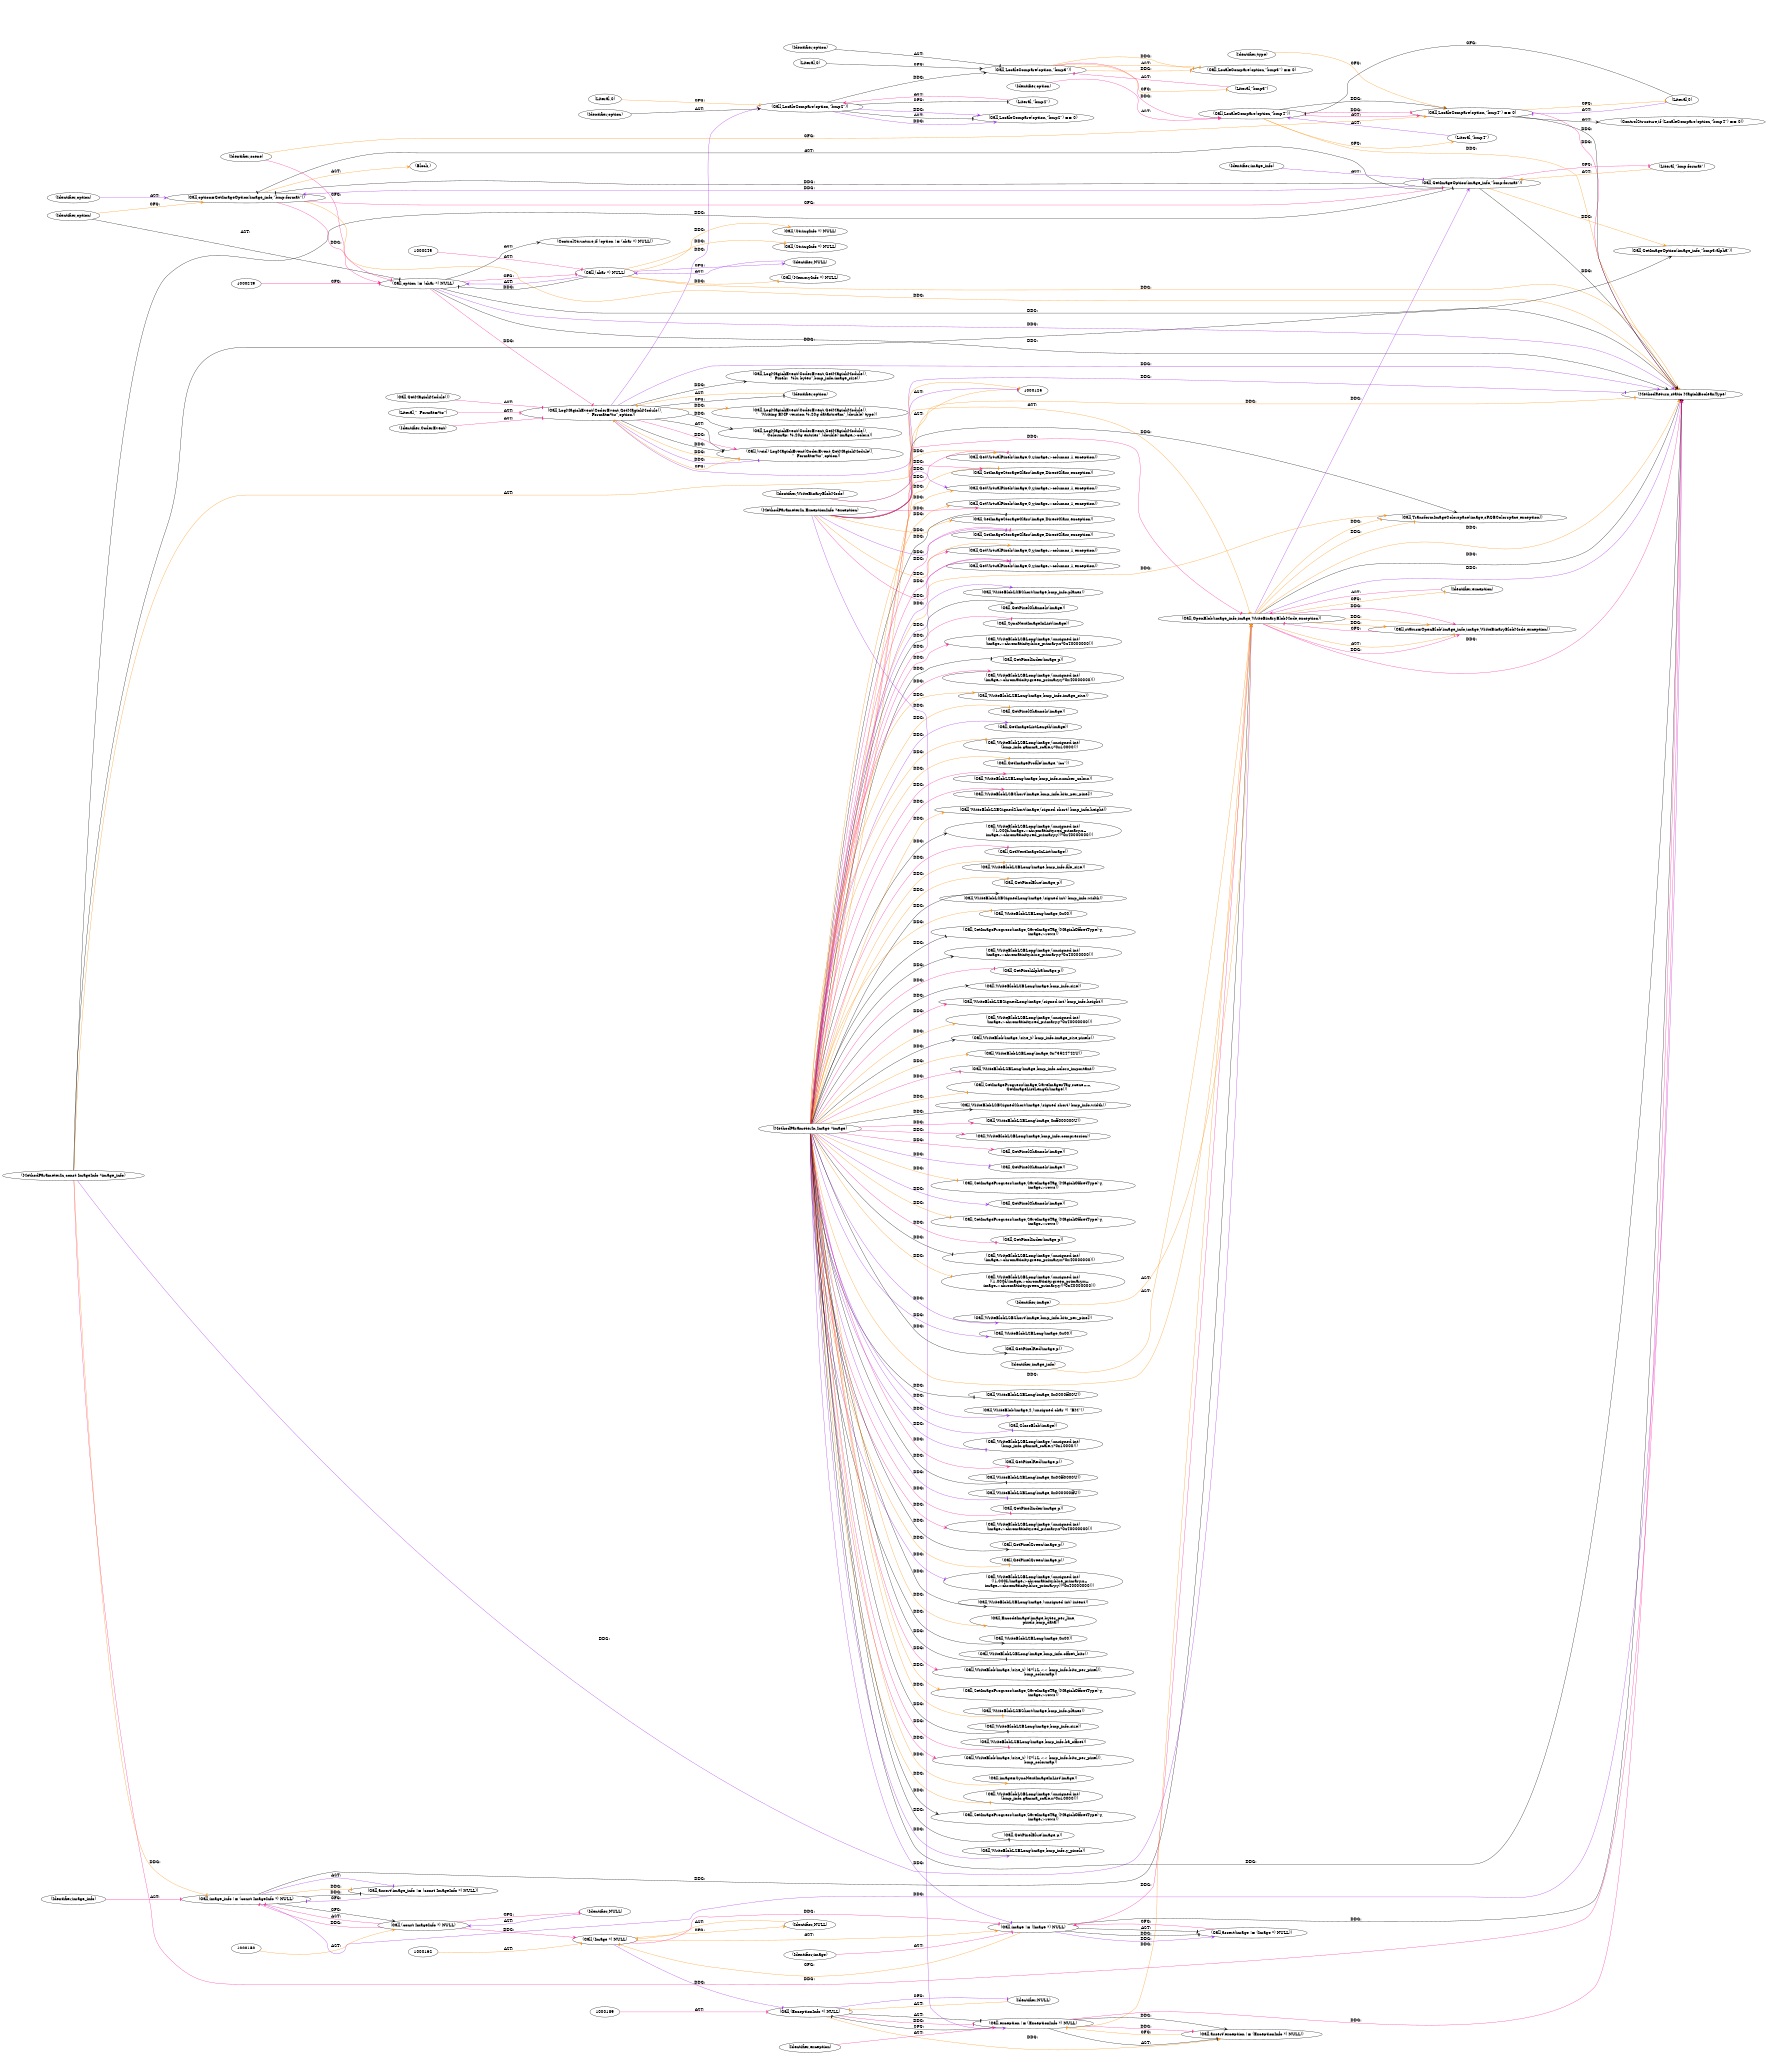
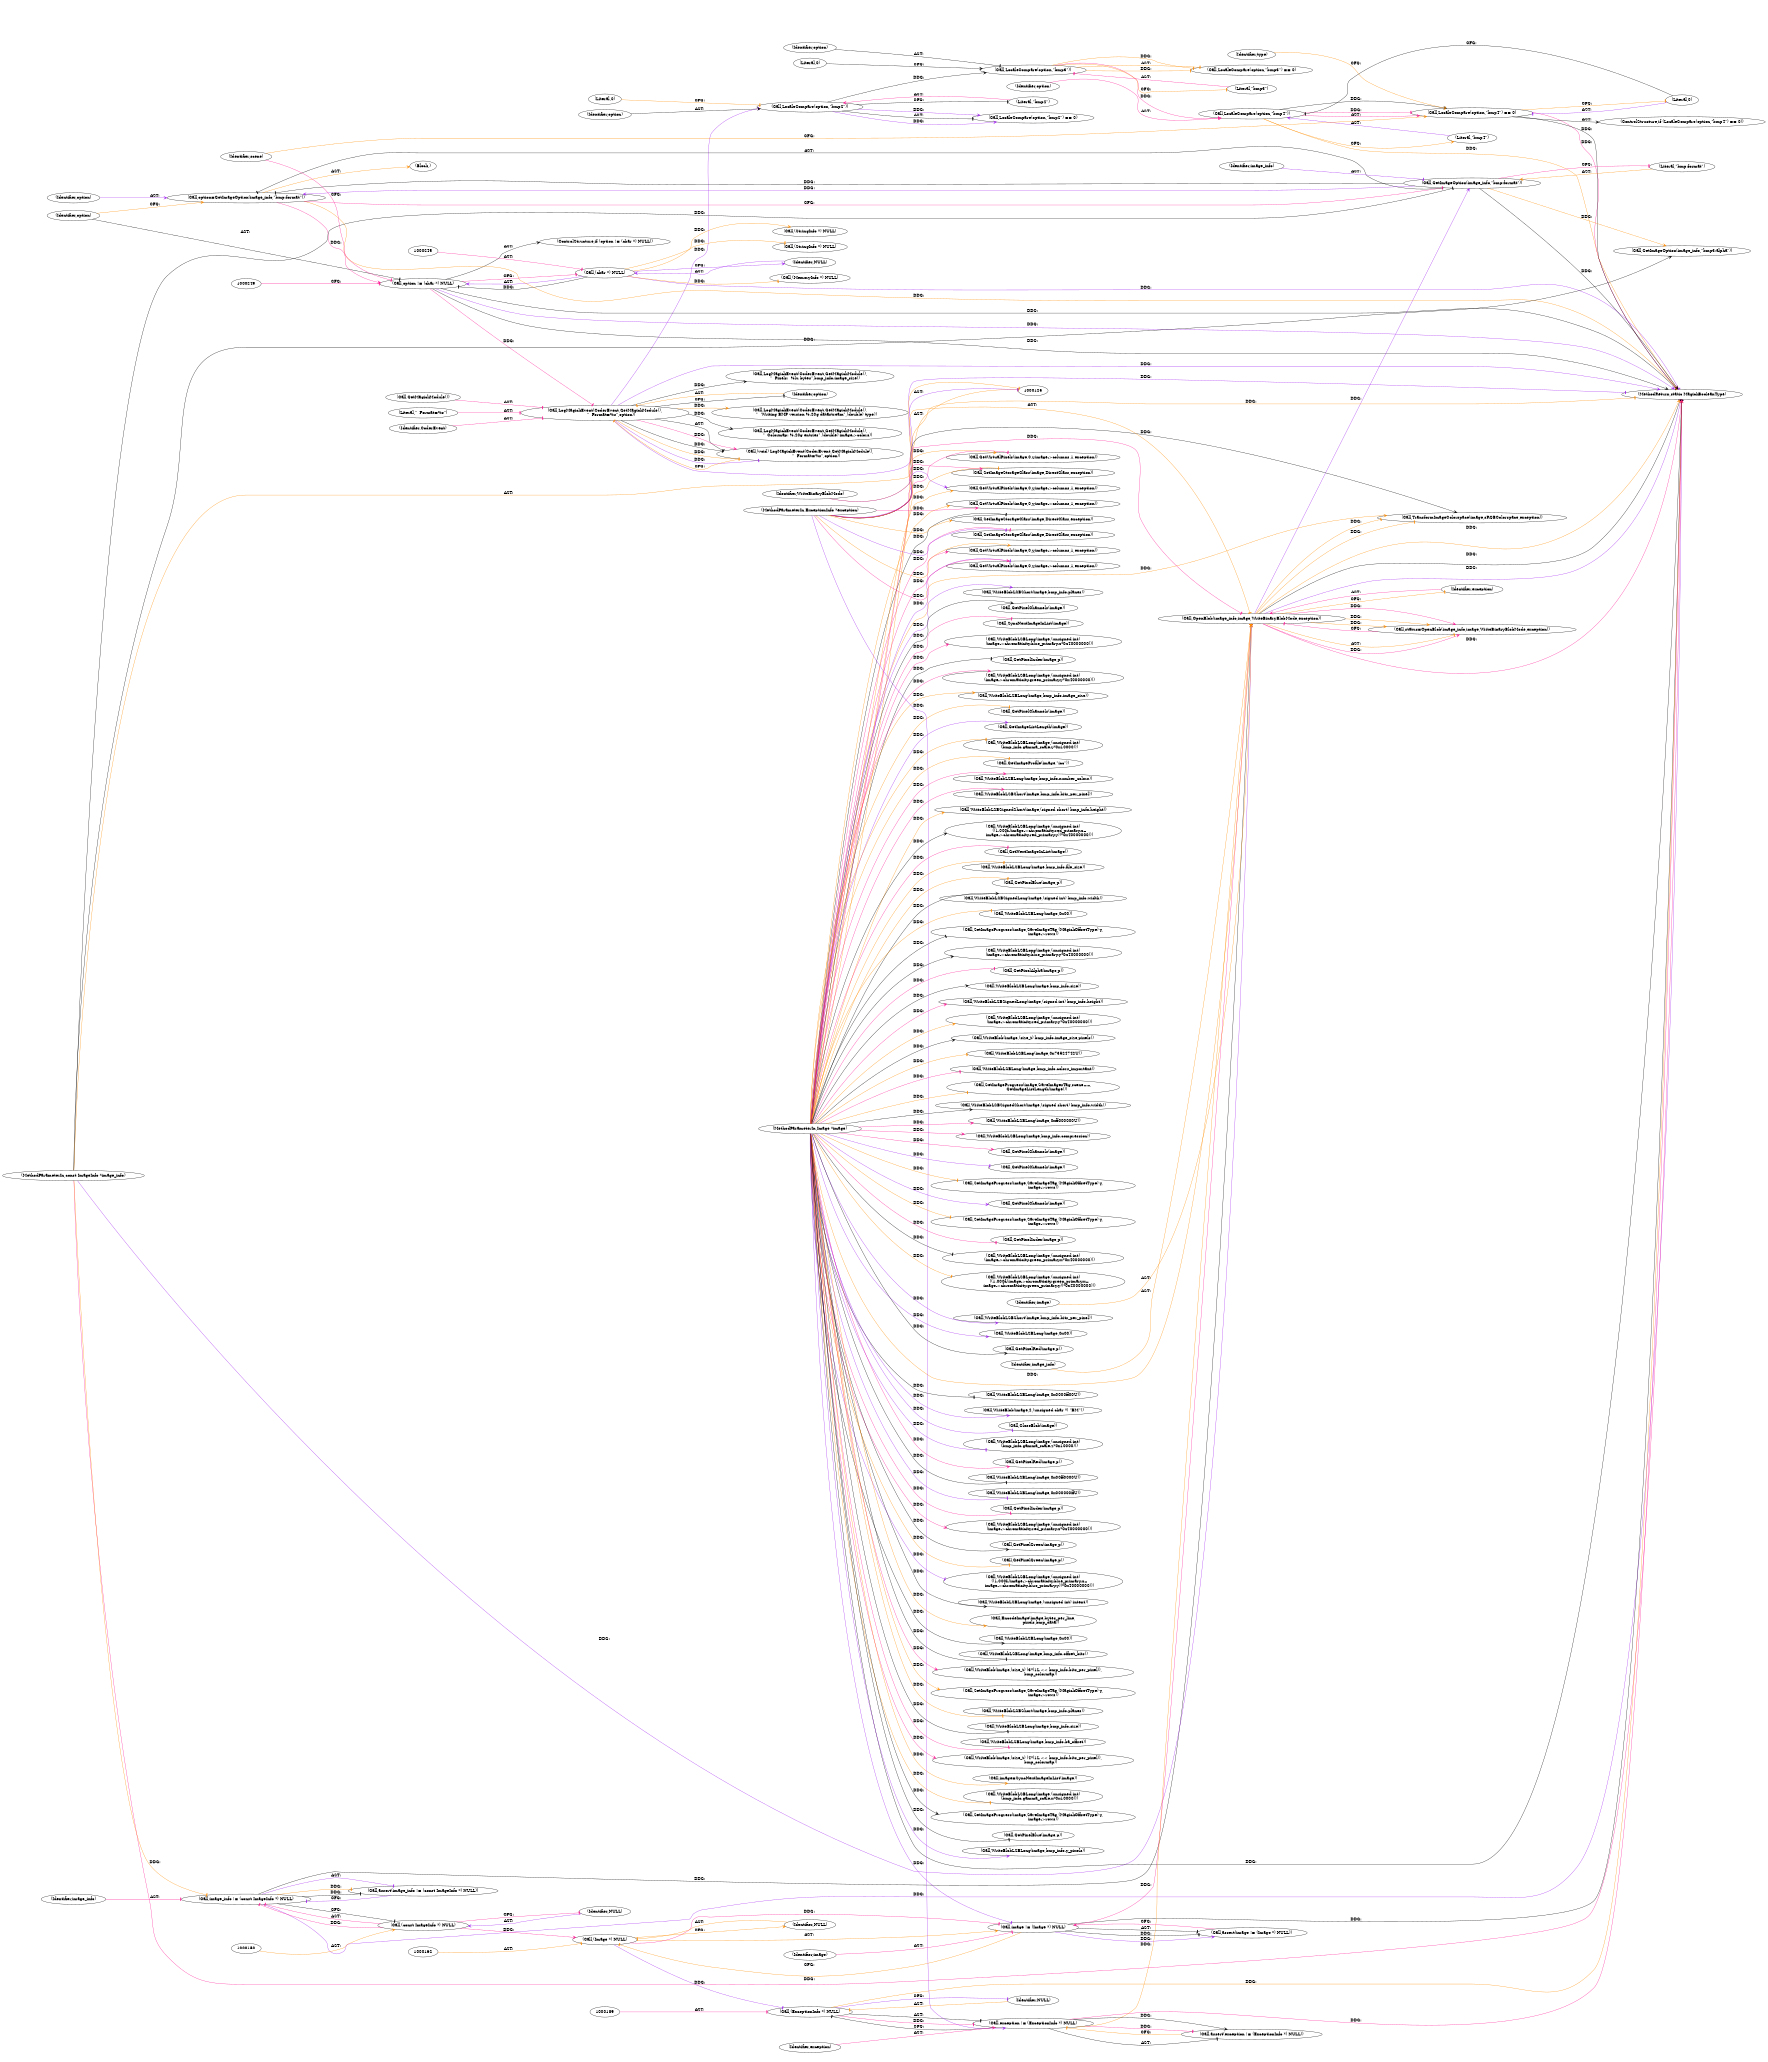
edge "(Call,(char *) NULL)" -> "(MethodReturn,static MagickBooleanType)": color darkorange -> purple
edge "(Call,image_info != (const ImageInfo *) NULL)" -> "(Call,(const ImageInfo *) NULL)": arrowhead vee -> tee
edge "(Call,(ExceptionInfo *) NULL)" -> "(Call,assert(exception != (ExceptionInfo *) NULL))": now "(Call,(ExceptionInfo *) NULL)" -> "(MethodReturn,static MagickBooleanType)"
